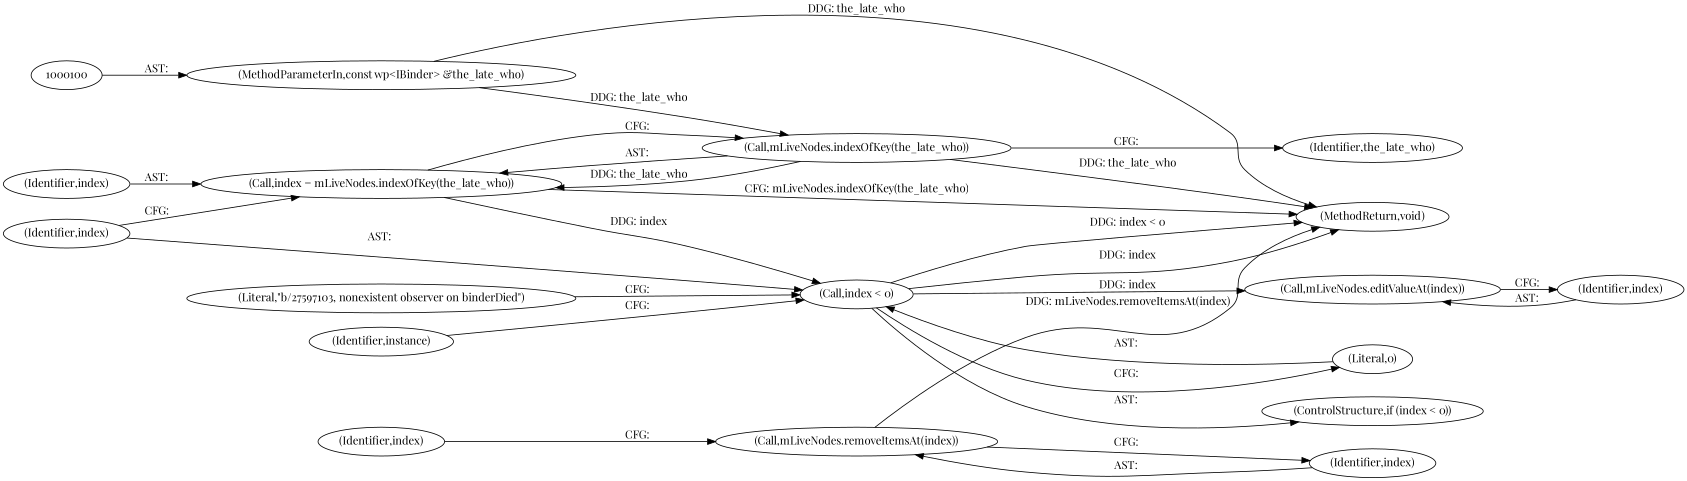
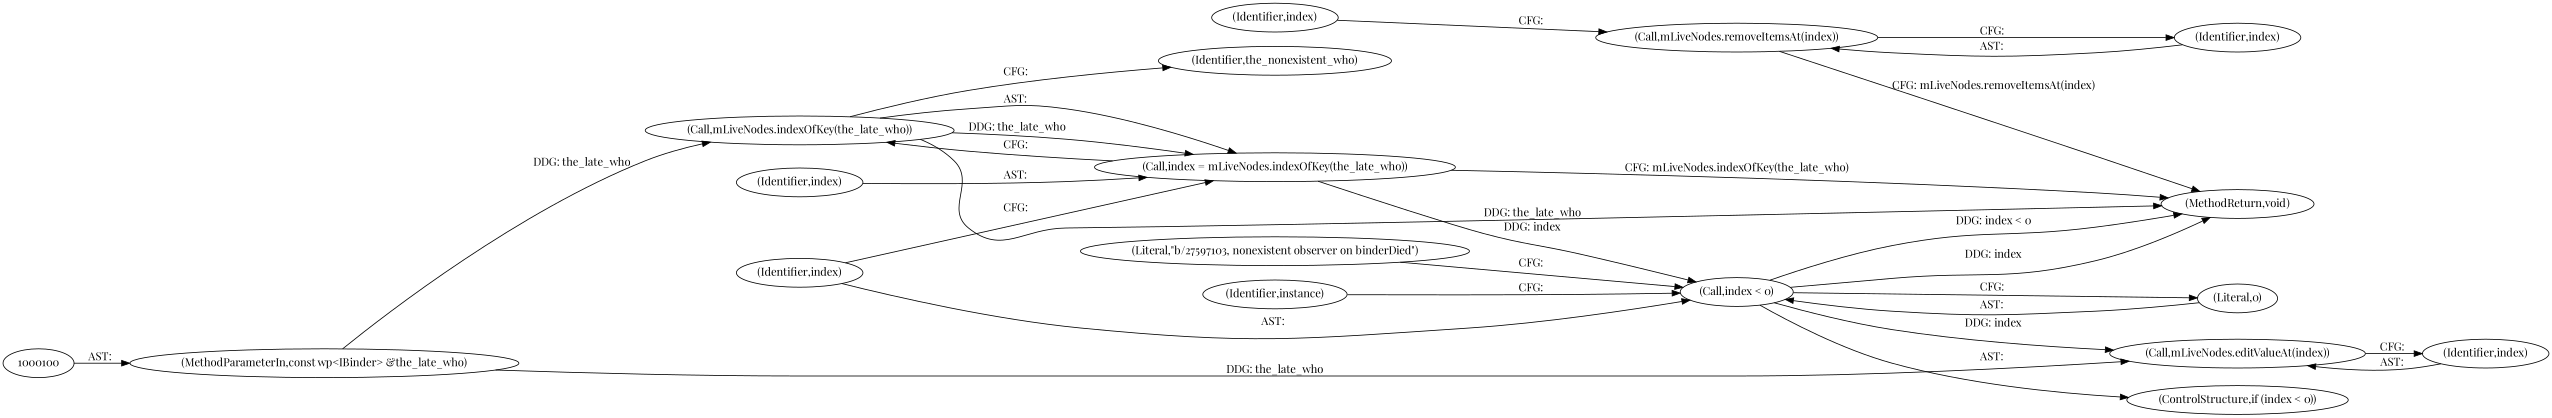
edge "(MethodParameterIn,const wp<IBinder> &the_late_who)" -> "(MethodReturn,void)": now "(MethodParameterIn,const wp<IBinder> &the_late_who)" -> "(Call,mLiveNodes.editValueAt(index))"
node "(Identifier,the_late_who)": label "(Identifier,the_late_who)" -> "(Identifier,the_nonexistent_who)"
edge "(Call,mLiveNodes.removeItemsAt(index))" -> "(MethodReturn,void)": label "DDG: mLiveNodes.removeItemsAt(index)" -> "CFG: mLiveNodes.removeItemsAt(index)"
